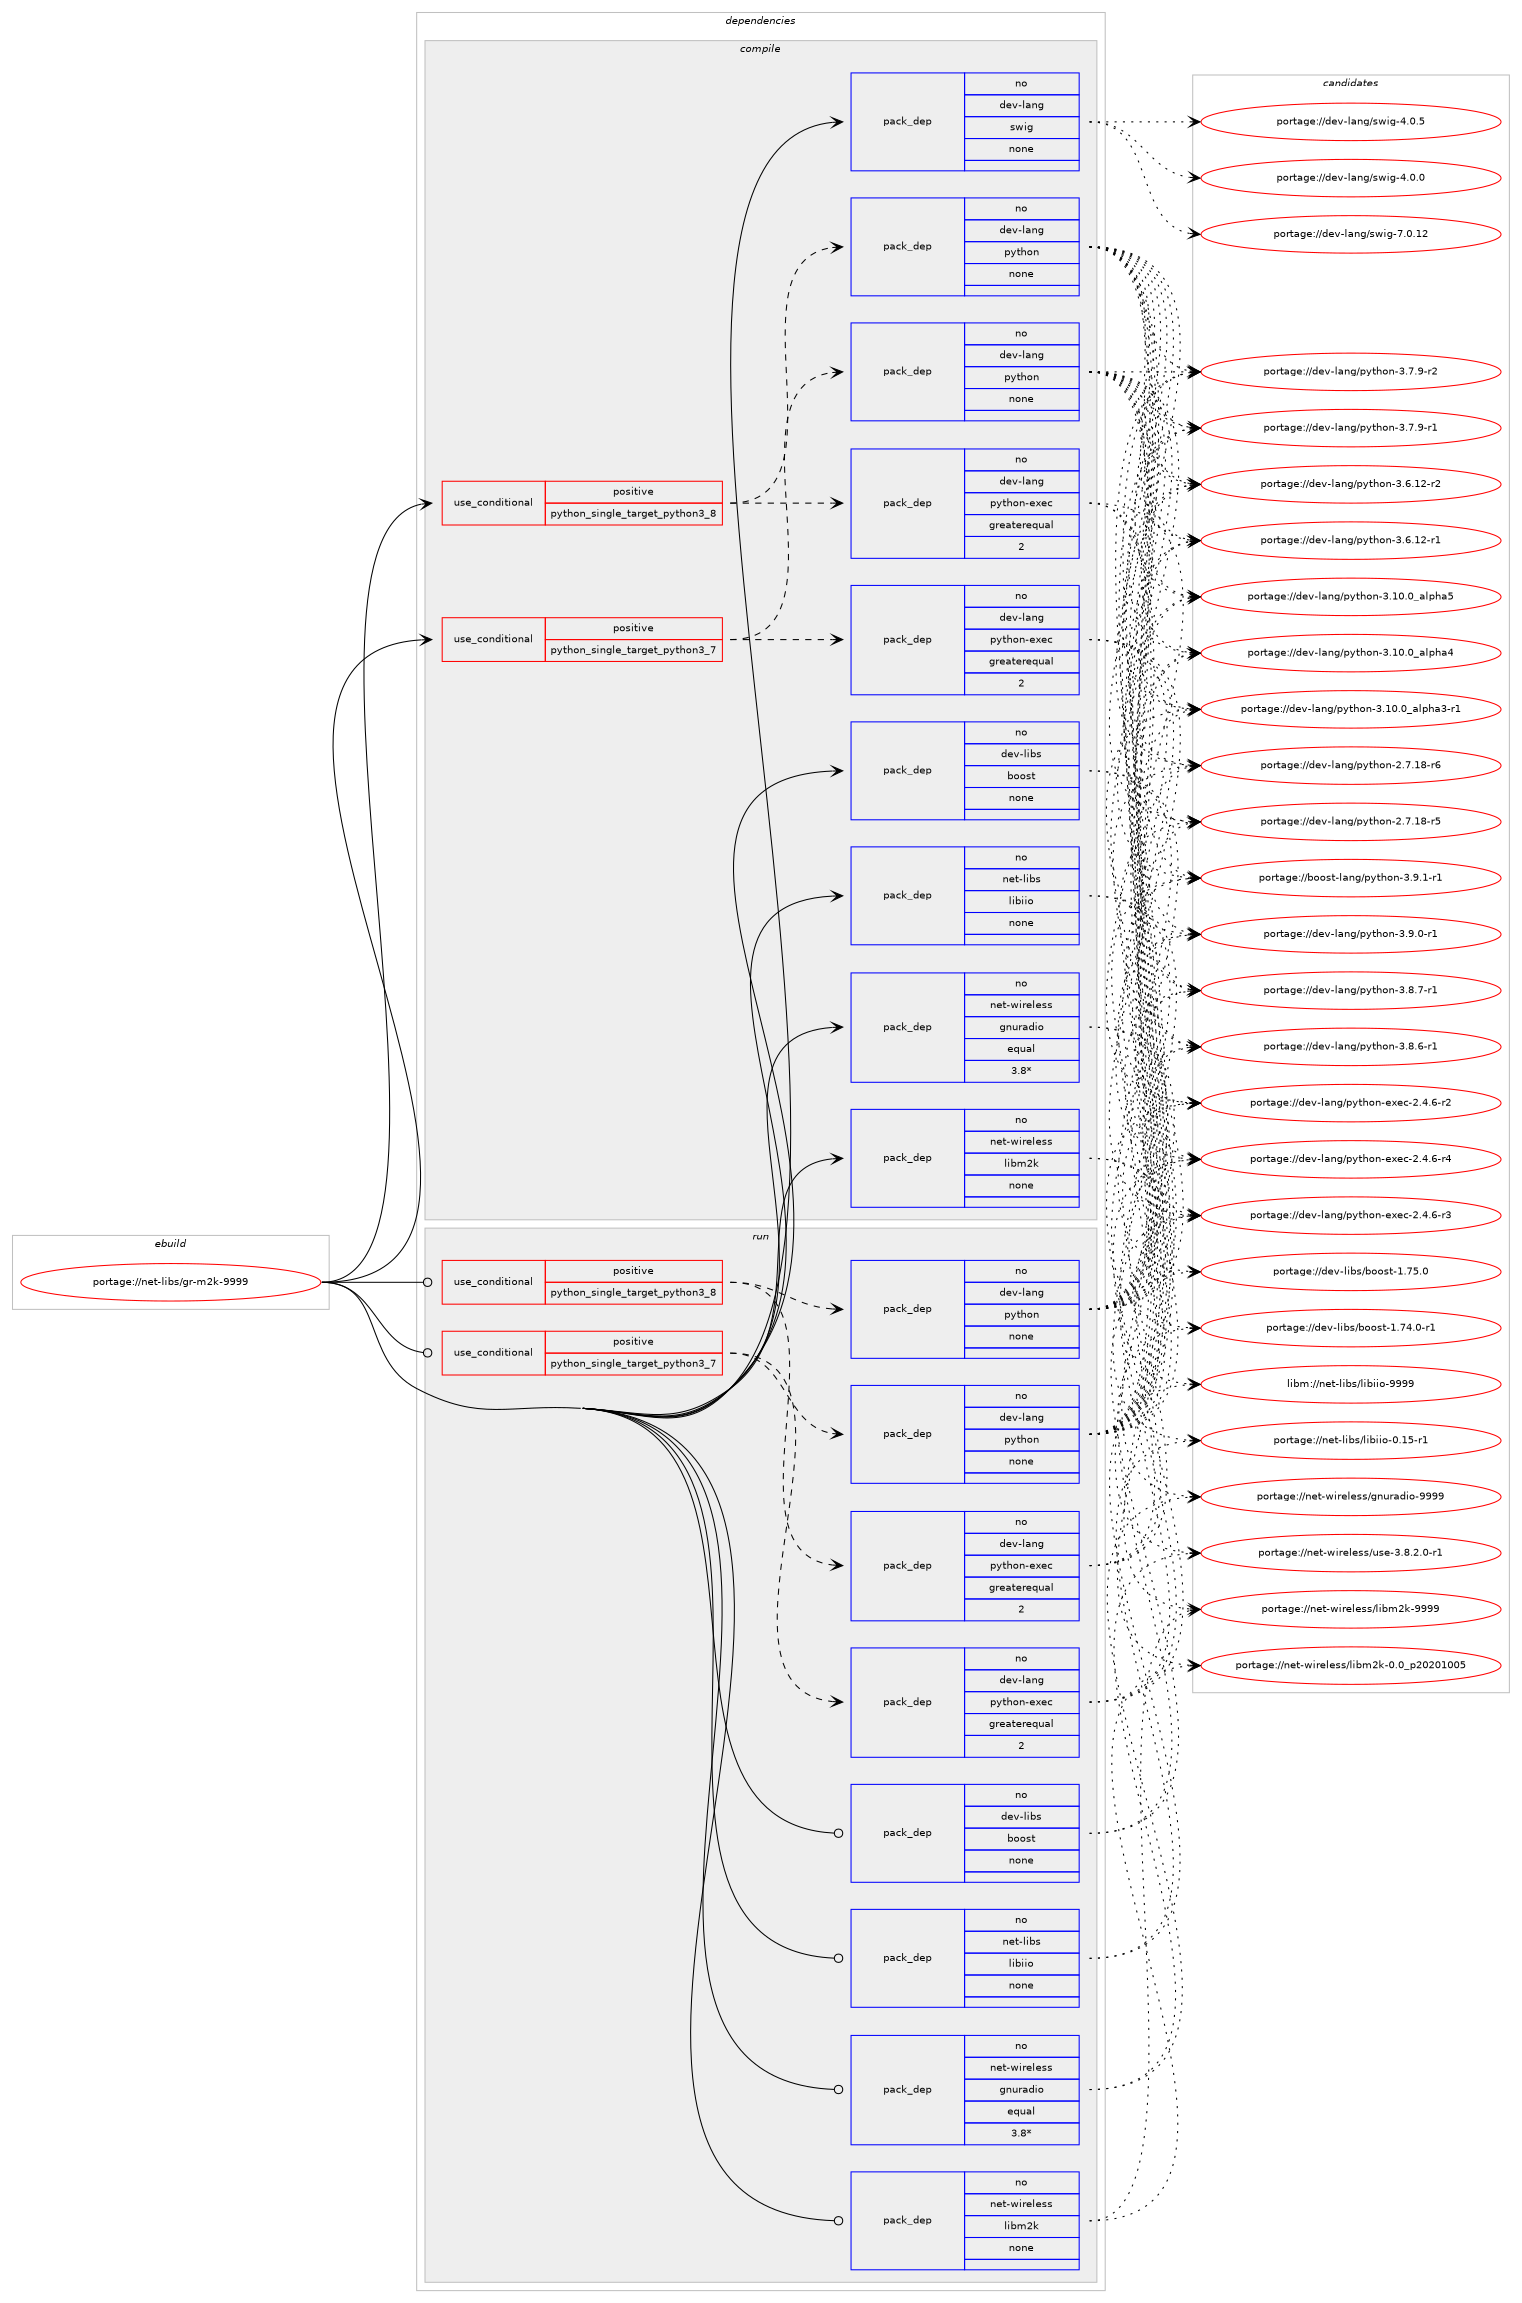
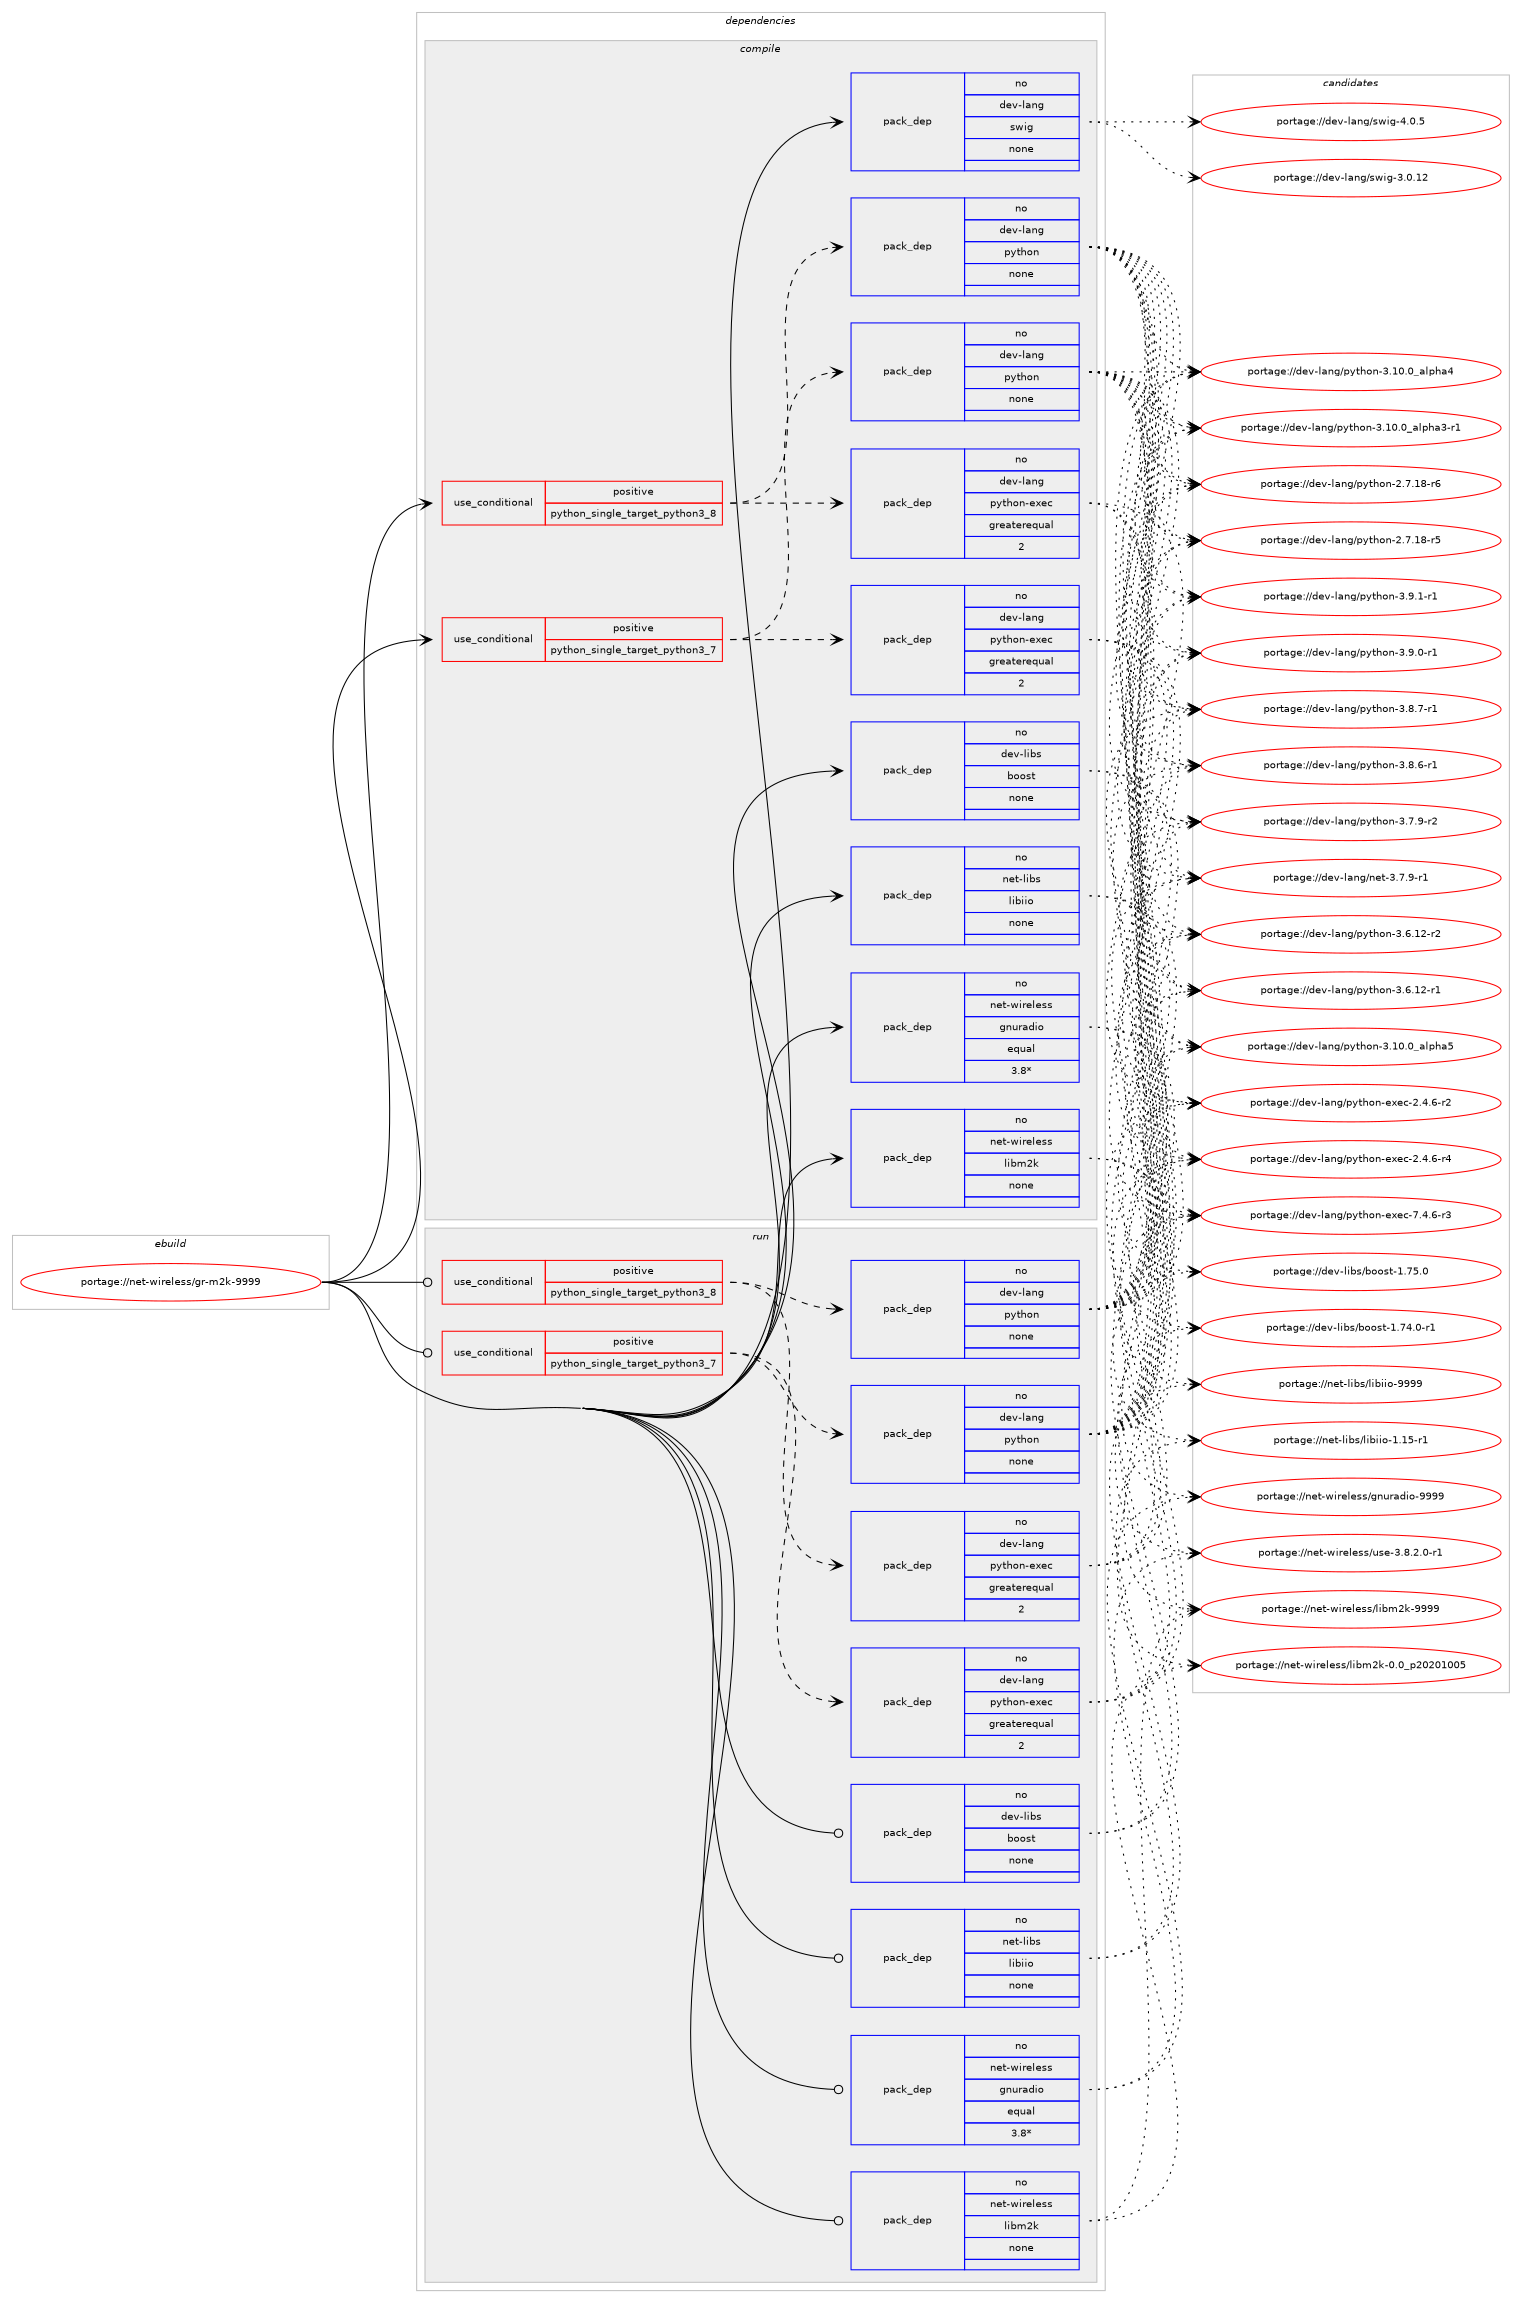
node "portage://dev-lang/swig-4.0.0": removed
node "portage://dev-lang/swig-7.0.12": label "portage://dev-lang/swig-7.0.12" -> "portage://dev-lang/swig-3.0.12"
node "portage://dev-lang/python-3.7.9-r1": label "portage://dev-lang/python-3.7.9-r1" -> "portage://dev-lang/net-3.7.9-r1"
node "portage://boost-lang/python-3.9.1-r1": label "portage://boost-lang/python-3.9.1-r1" -> "portage://dev-lang/python-3.9.1-r1"
node "portage://dev-lang/python-exec-2.4.6-r3": label "portage://dev-lang/python-exec-2.4.6-r3" -> "portage://dev-lang/python-exec-7.4.6-r3"
node "portage://net-libs/gr-m2k-9999": label "portage://net-libs/gr-m2k-9999" -> "portage://net-wireless/gr-m2k-9999"
node "libm://net-libs/libiio-9999": label "libm://net-libs/libiio-9999" -> "portage://net-libs/libiio-9999"
node "portage://net-libs/libiio-0.15-r1": label "portage://net-libs/libiio-0.15-r1" -> "portage://net-libs/libiio-1.15-r1"
